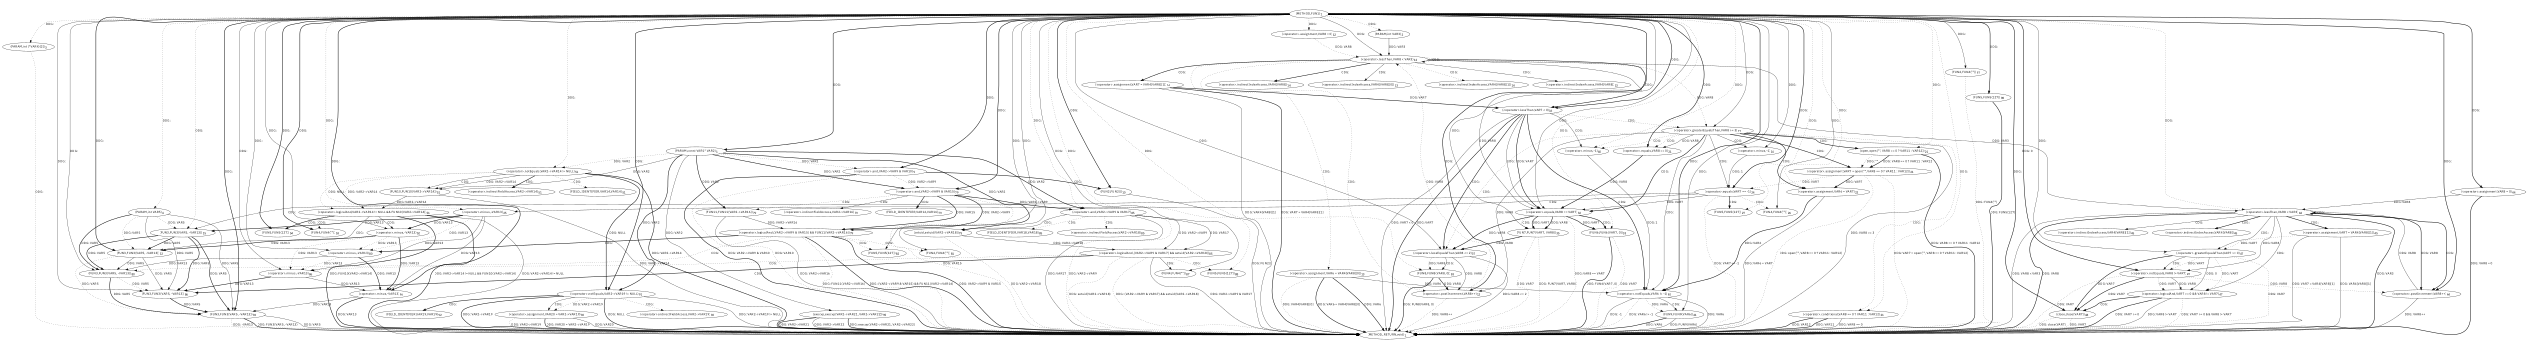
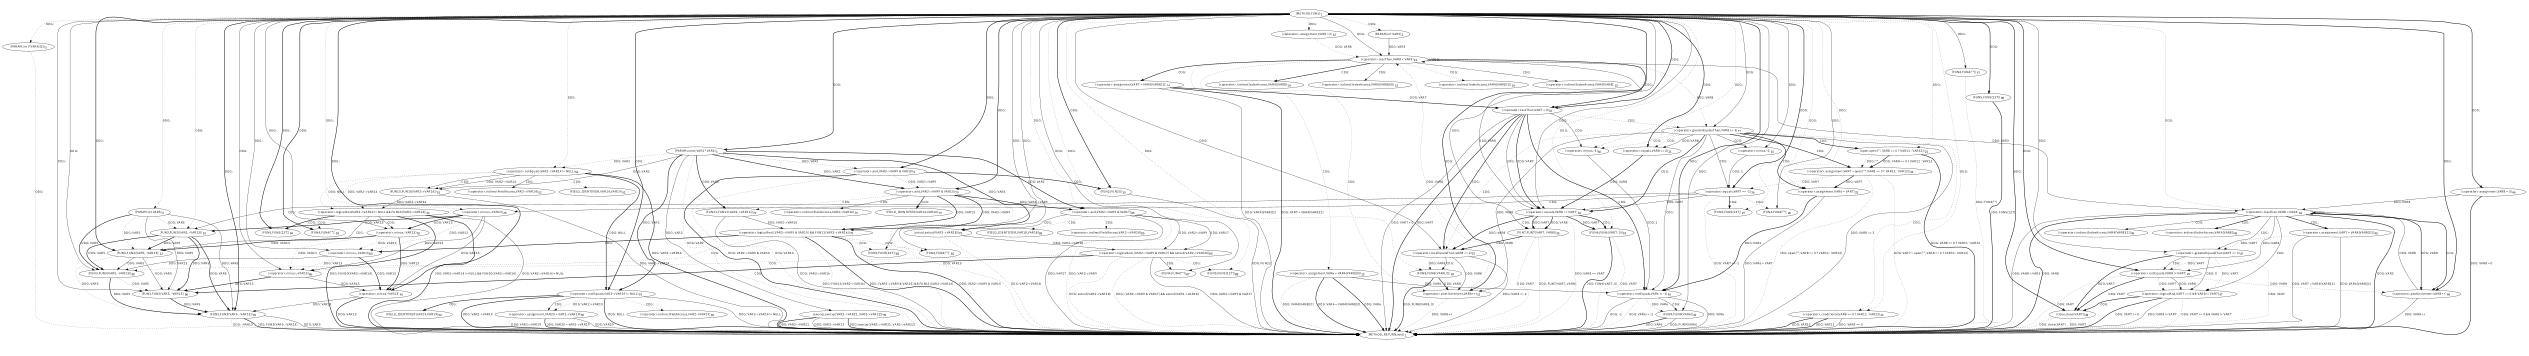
edge "(METHOD,FUN1)" -> "(<operator>.notEquals,VAR8 != VAR7)": label "DDG: 0" -> "DDG: "
edge "(<operator>.notEquals,VAR2->VAR14 != NULL)" -> "(<operator>.indirectFieldAccess,VAR2->VAR14)": style bold -> solid
edge "(PARAM,const VAR1* VAR2)" -> "(METHOD_RETURN,void)": added, label "DDG: VAR2"
